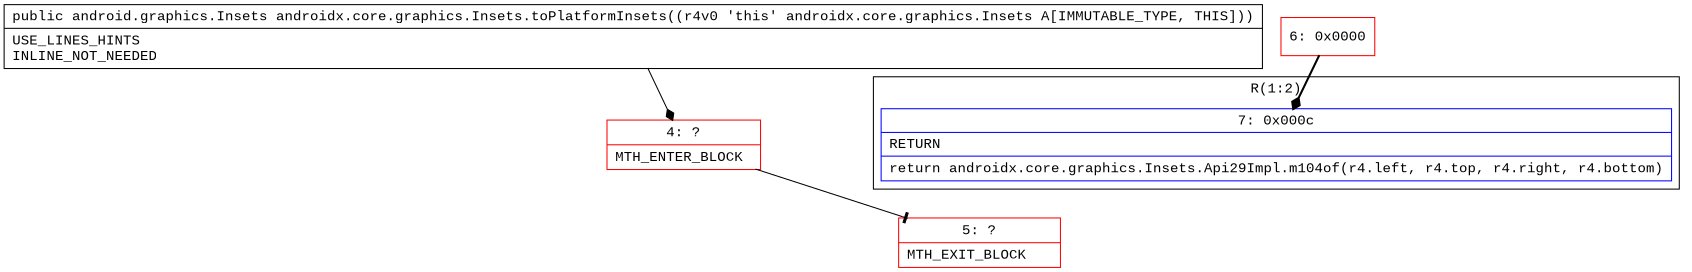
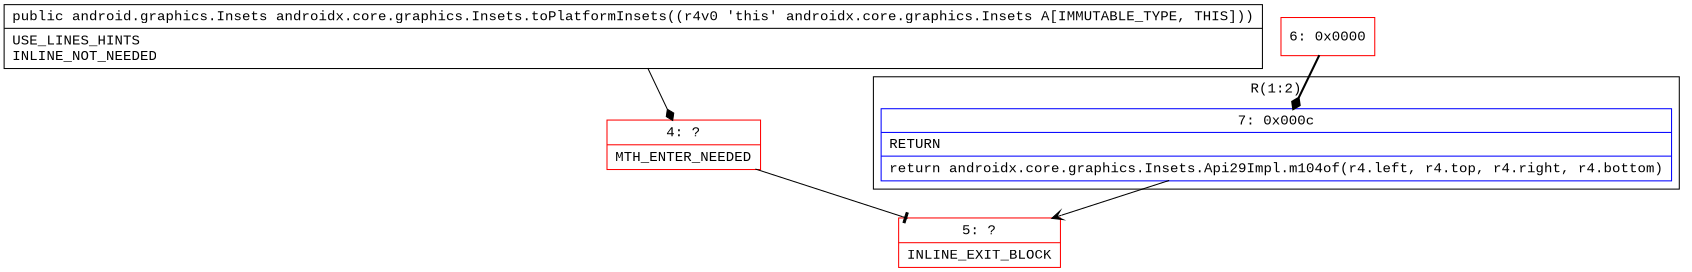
node "4: ?": text "MTH_ENTER_BLOCK" -> "MTH_ENTER_NEEDED"
edge "7: 0x000c" -> "5: ?": added
node "5: ?": text "MTH_EXIT_BLOCK" -> "INLINE_EXIT_BLOCK"
